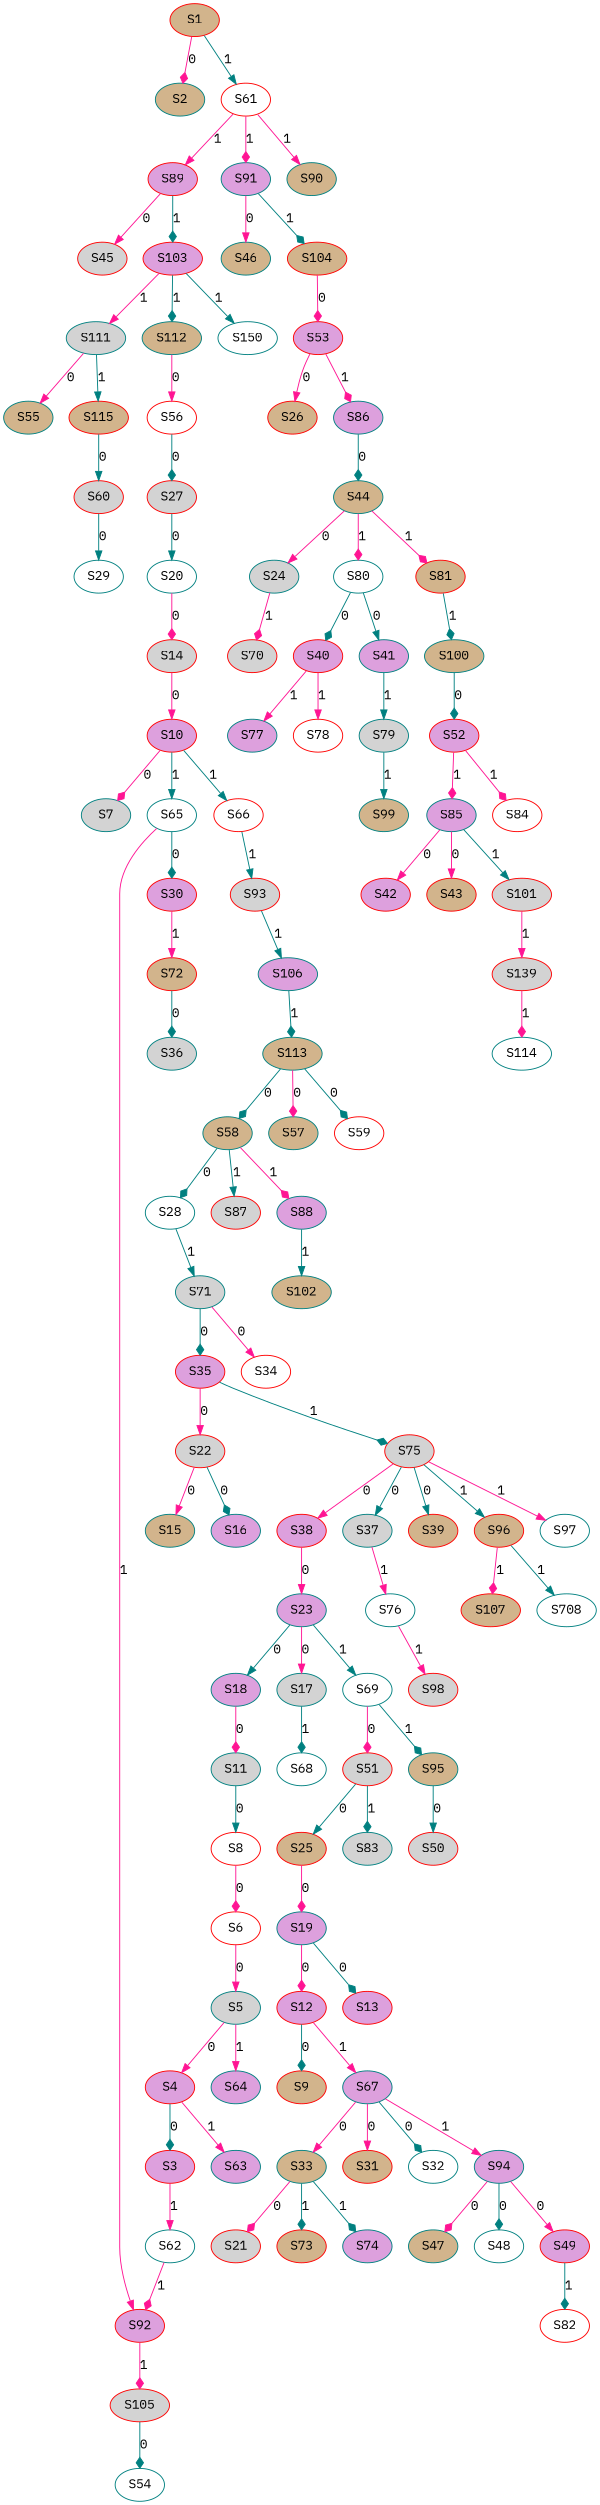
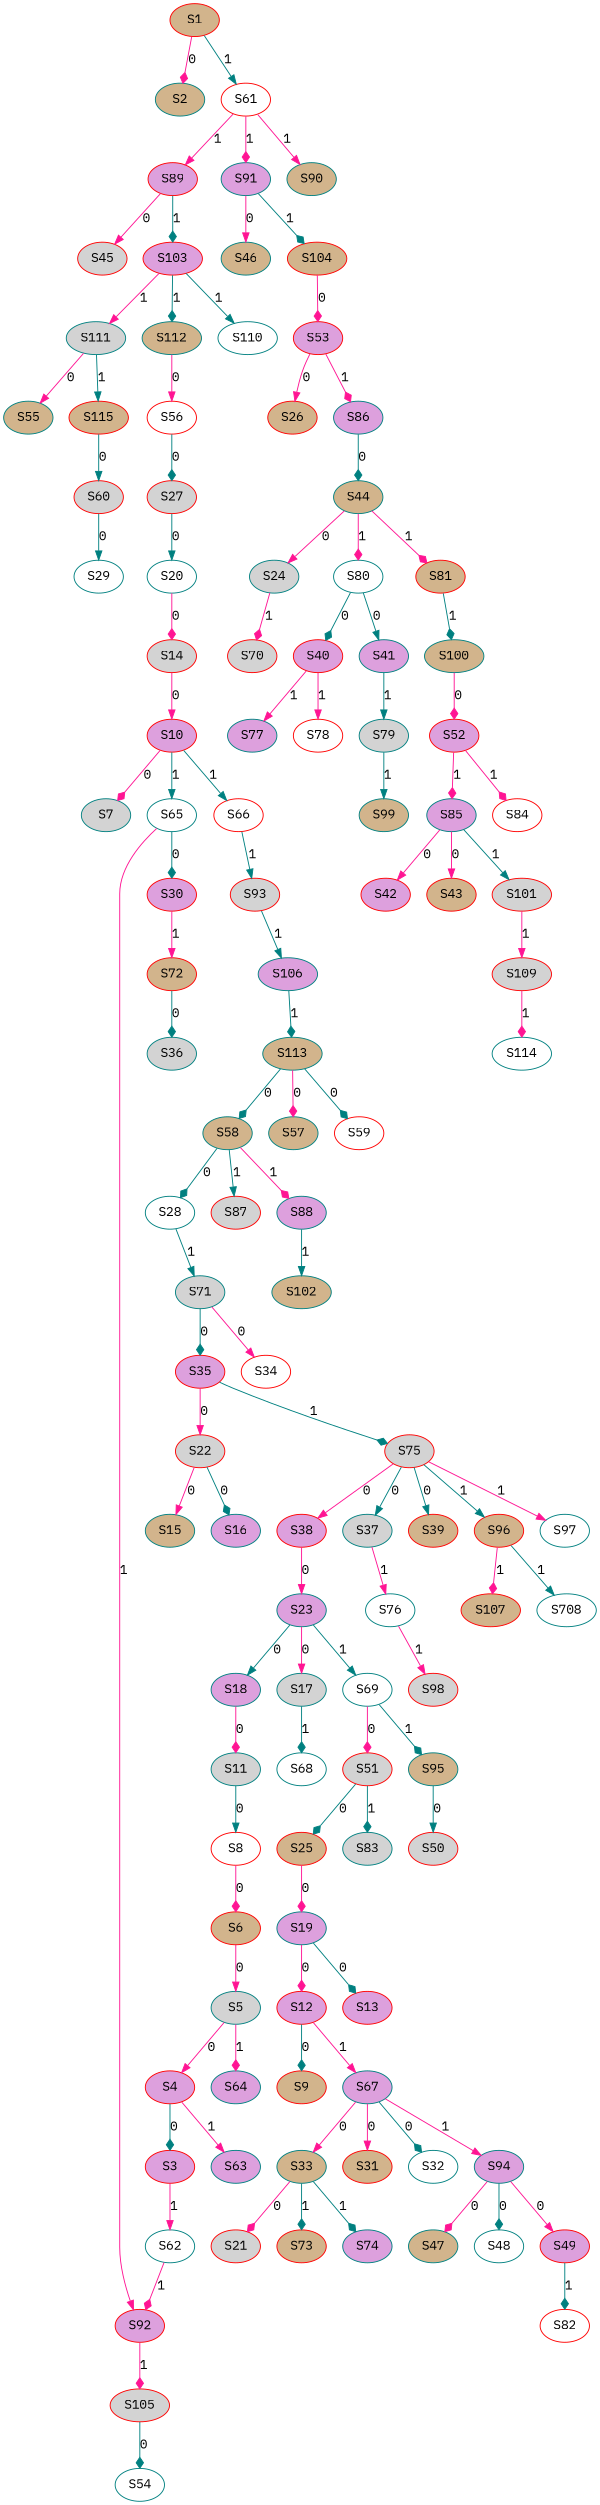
node "S150": label "S150" -> "S110"
edge "S100" -> "S52": color teal -> deeppink
node "S139": label "S139" -> "S109"
edge "S51" -> "S25": arrowhead normal -> diamond
node "S6": fillcolor white -> tan
edge "S5" -> "S64": arrowhead normal -> diamond
